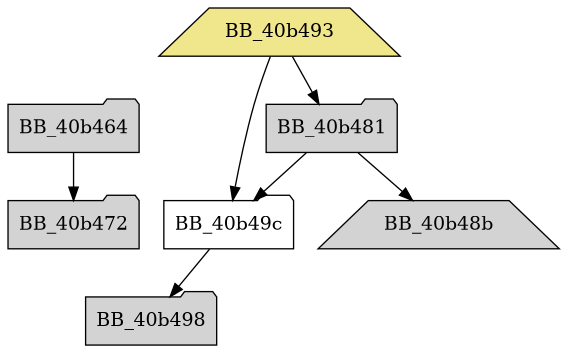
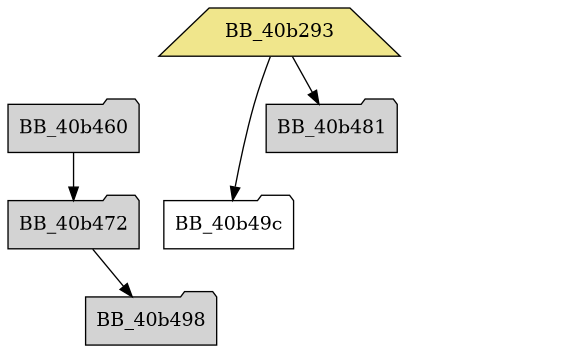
node "BB_40b493": label "BB_40b493" -> "BB_40b293"
node "BB_40b464": label "BB_40b464" -> "BB_40b460"
edge "BB_40b481" -> "BB_40b49c": removed
node "BB_40b48b": removed
edge "BB_40b49c" -> "BB_40b498": now "BB_40b472" -> "BB_40b498"
